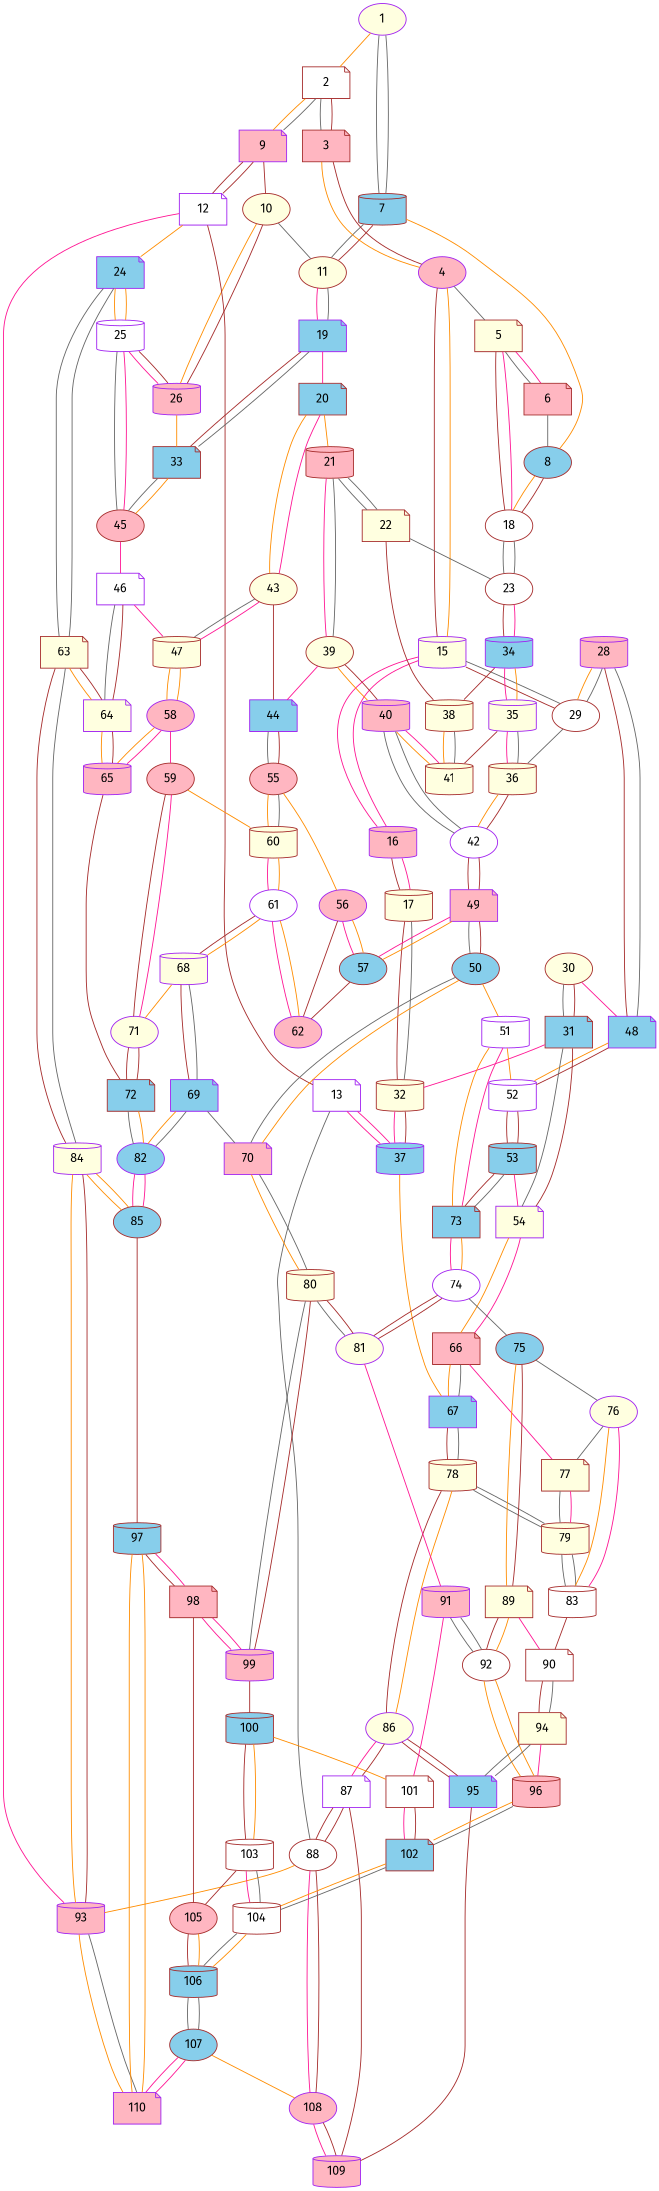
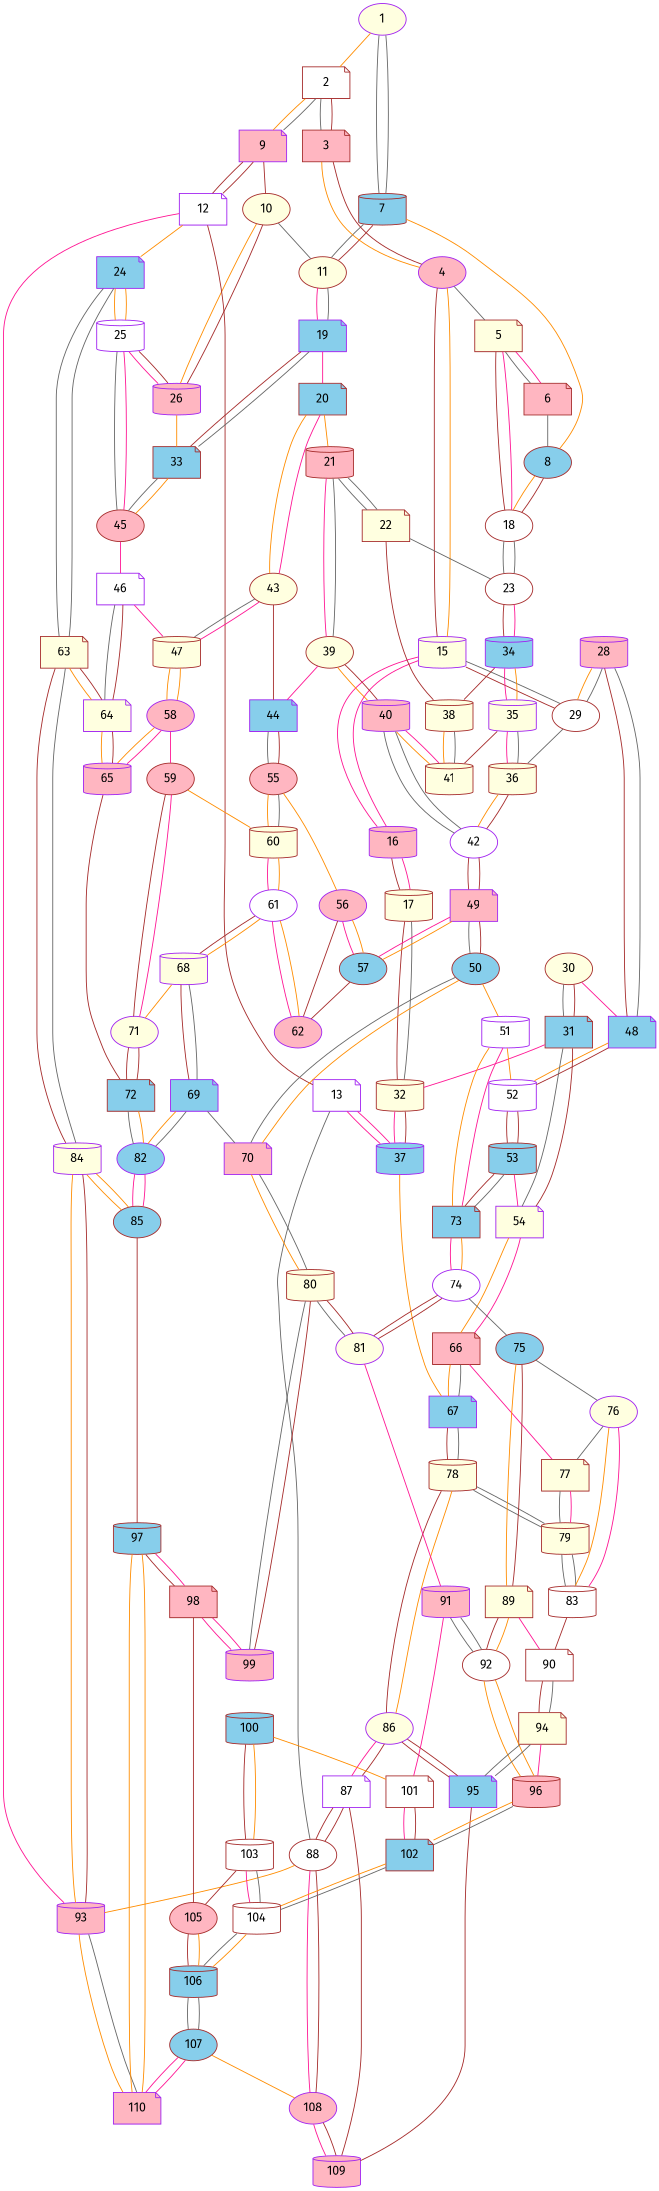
edge "99" -- "100": removed
